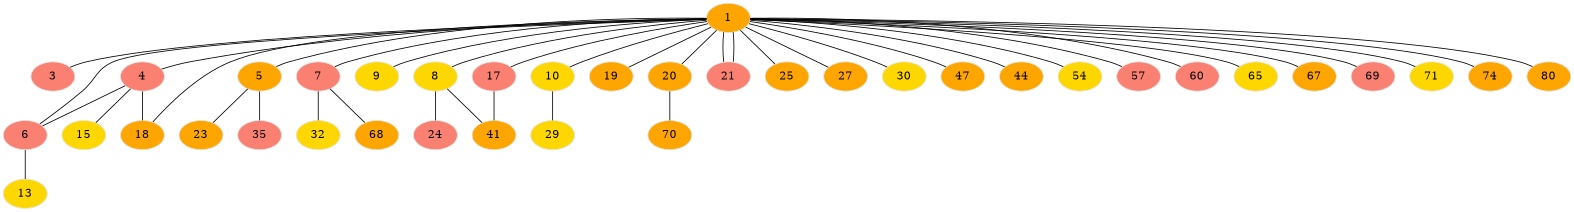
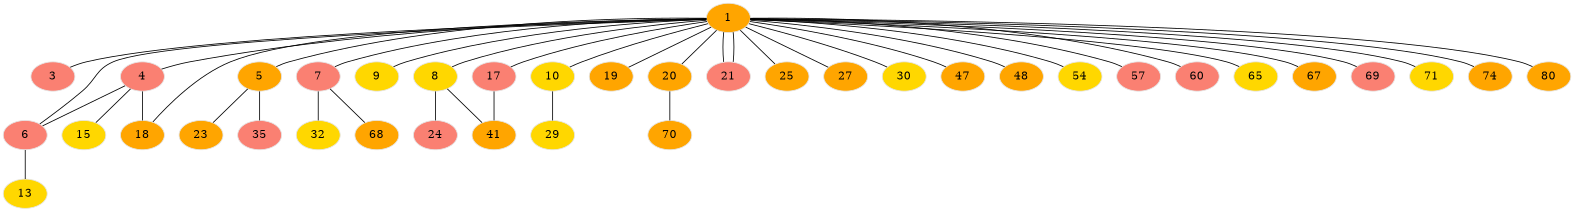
node "44": label "44" -> "48"
